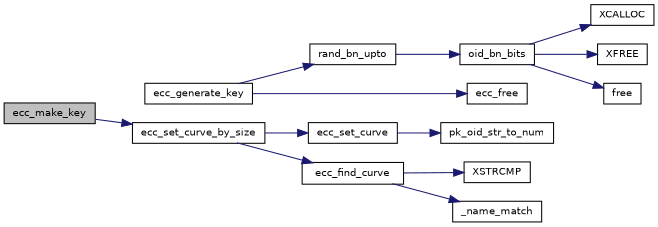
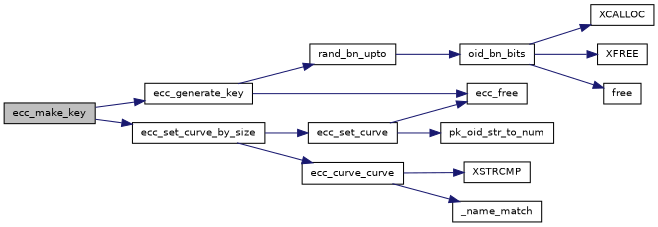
edge "ecc_make_key" -> "ecc_generate_key": added
edge "ecc_set_curve" -> "ecc_free": added
node "ecc_find_curve": label "ecc_find_curve" -> "ecc_curve_curve"
